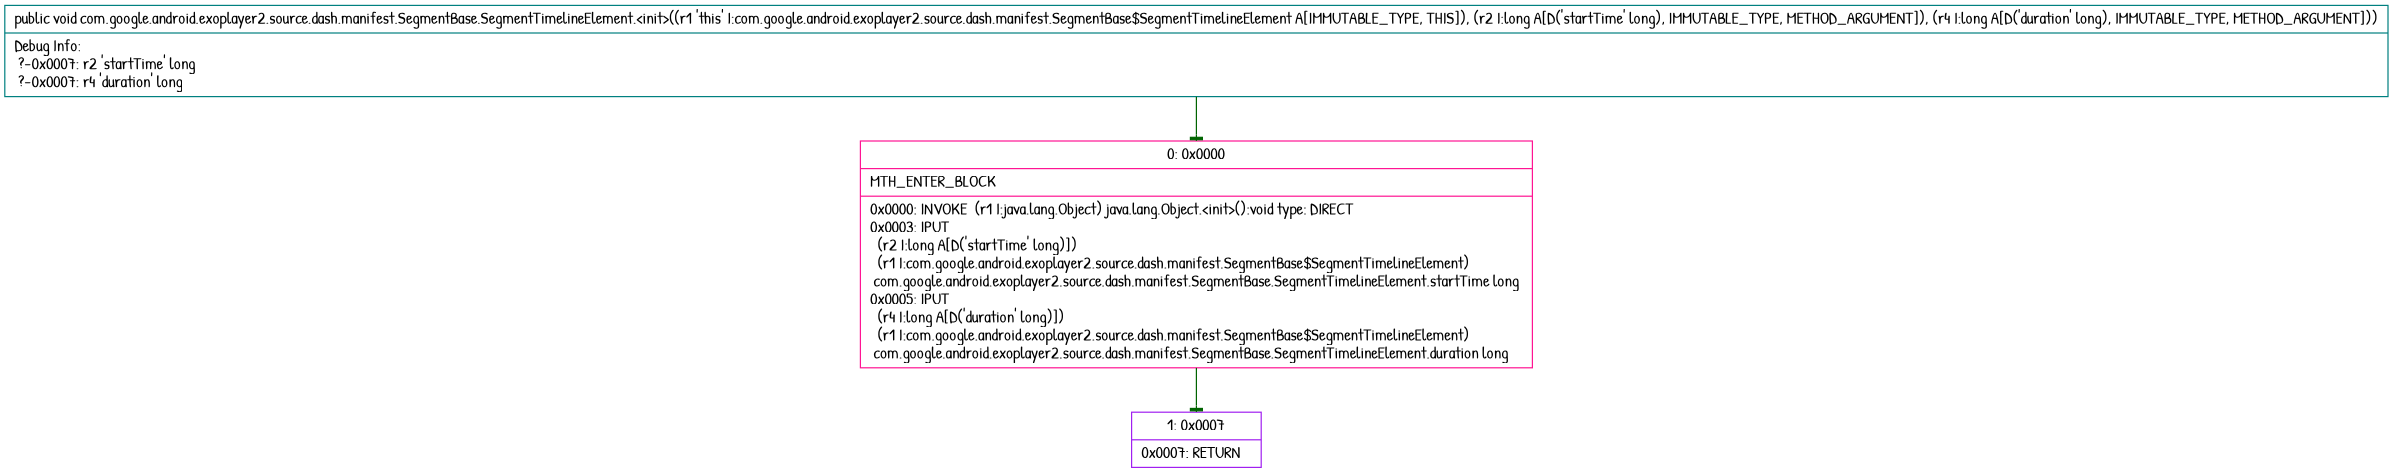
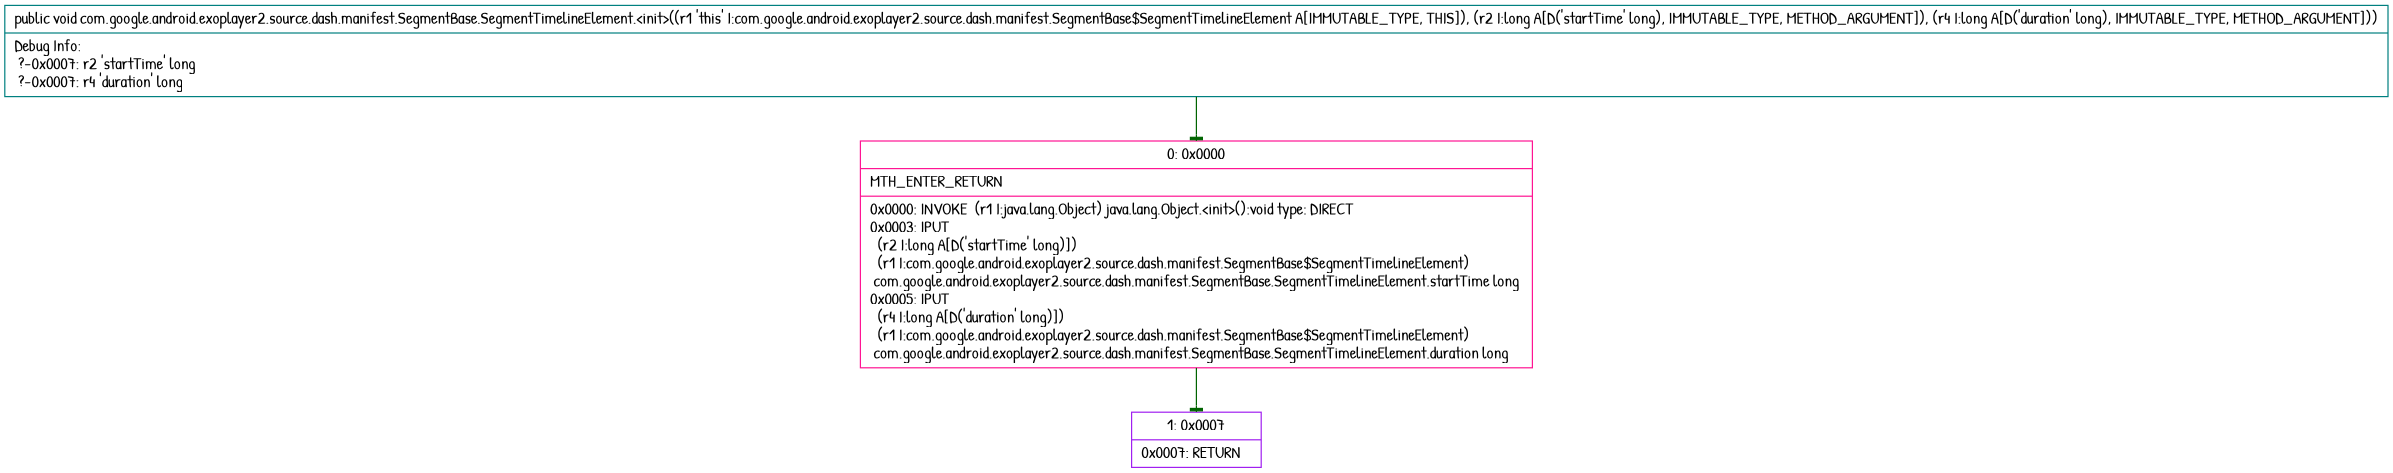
node "0: 0x0000": text "MTH_ENTER_BLOCK" -> "MTH_ENTER_RETURN"
